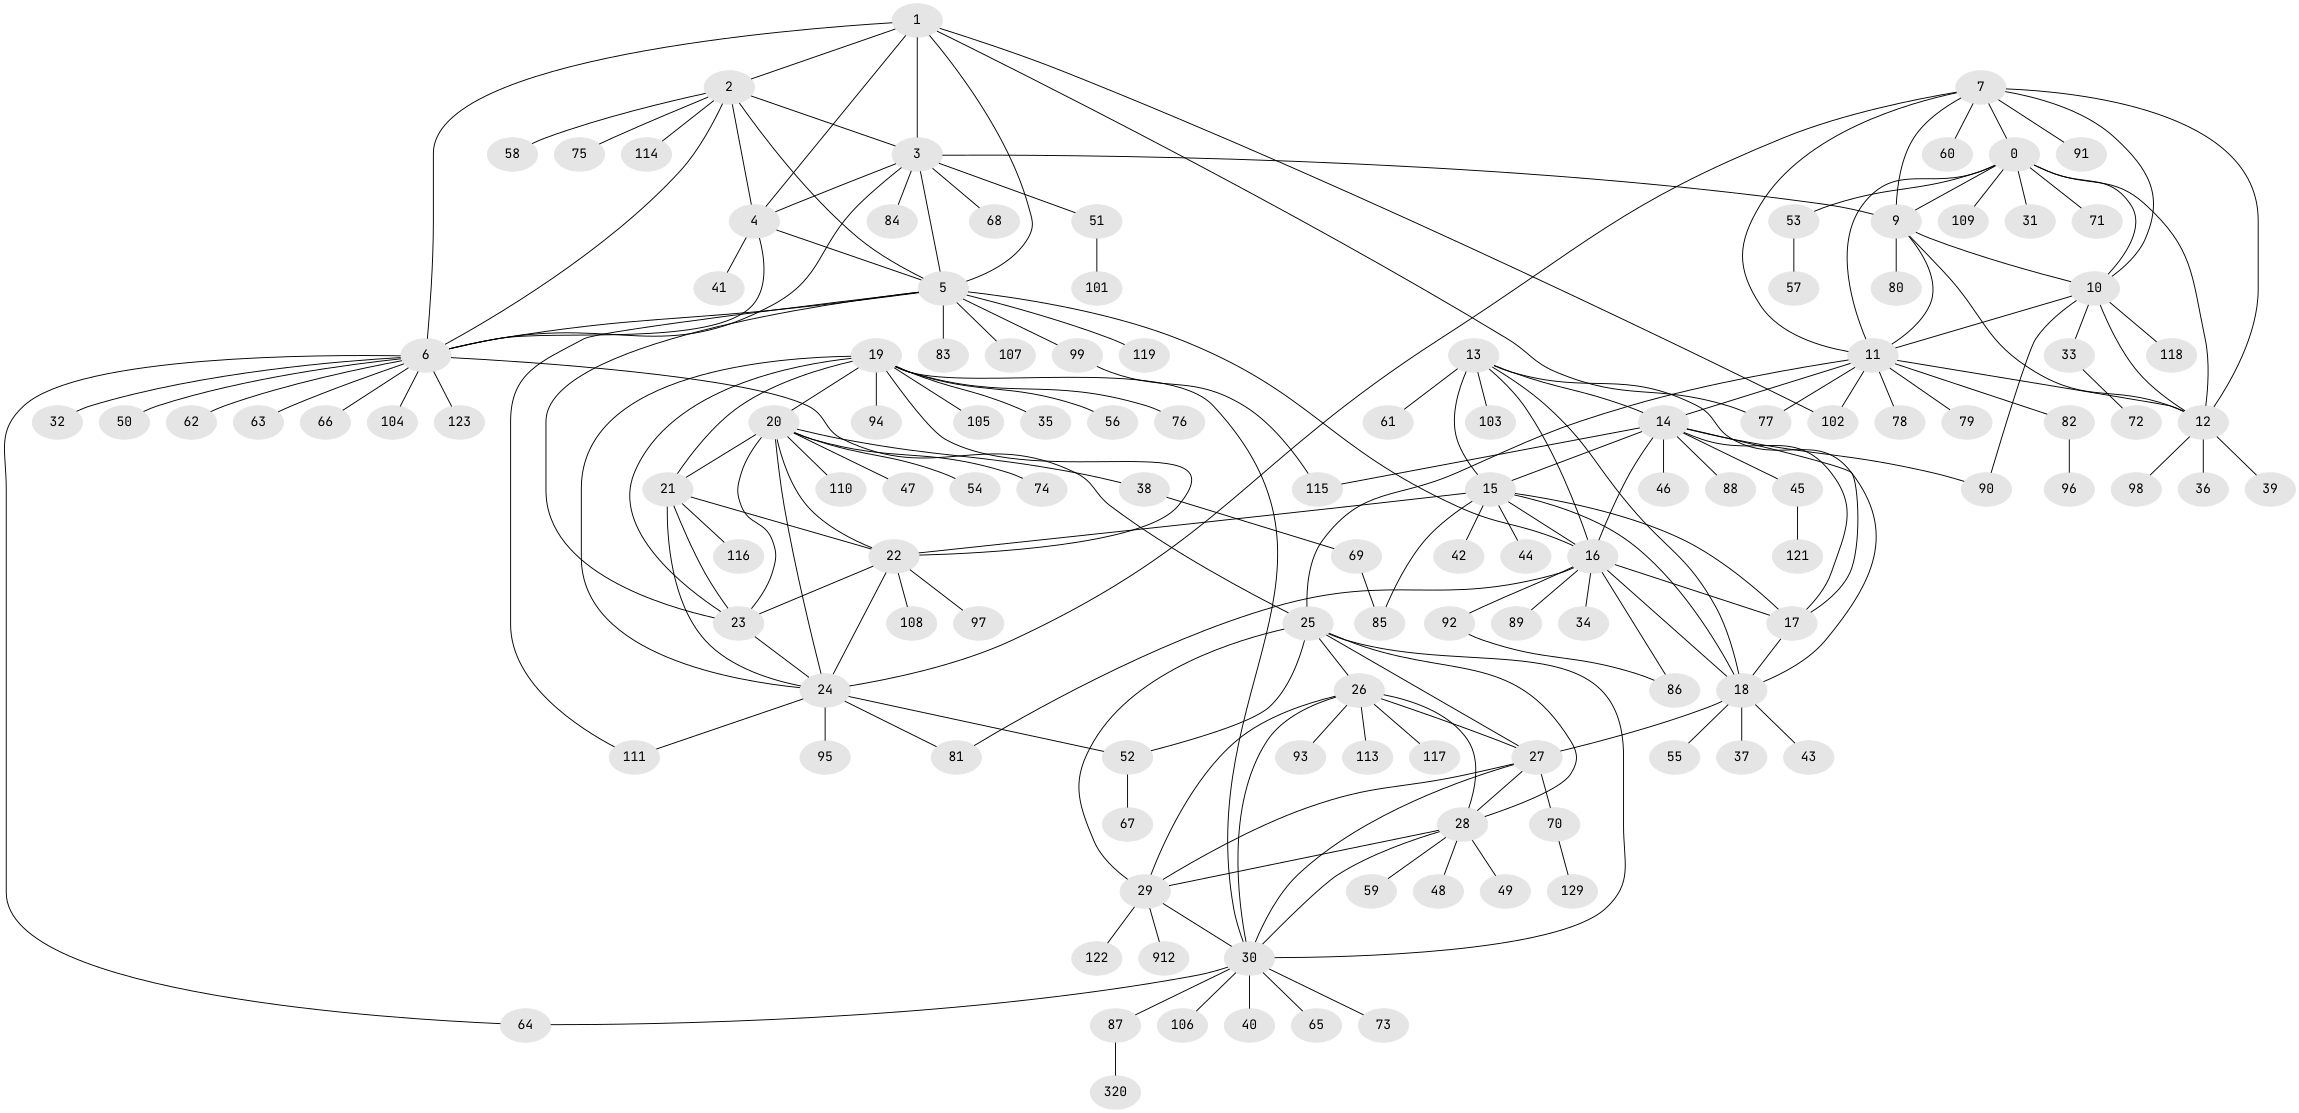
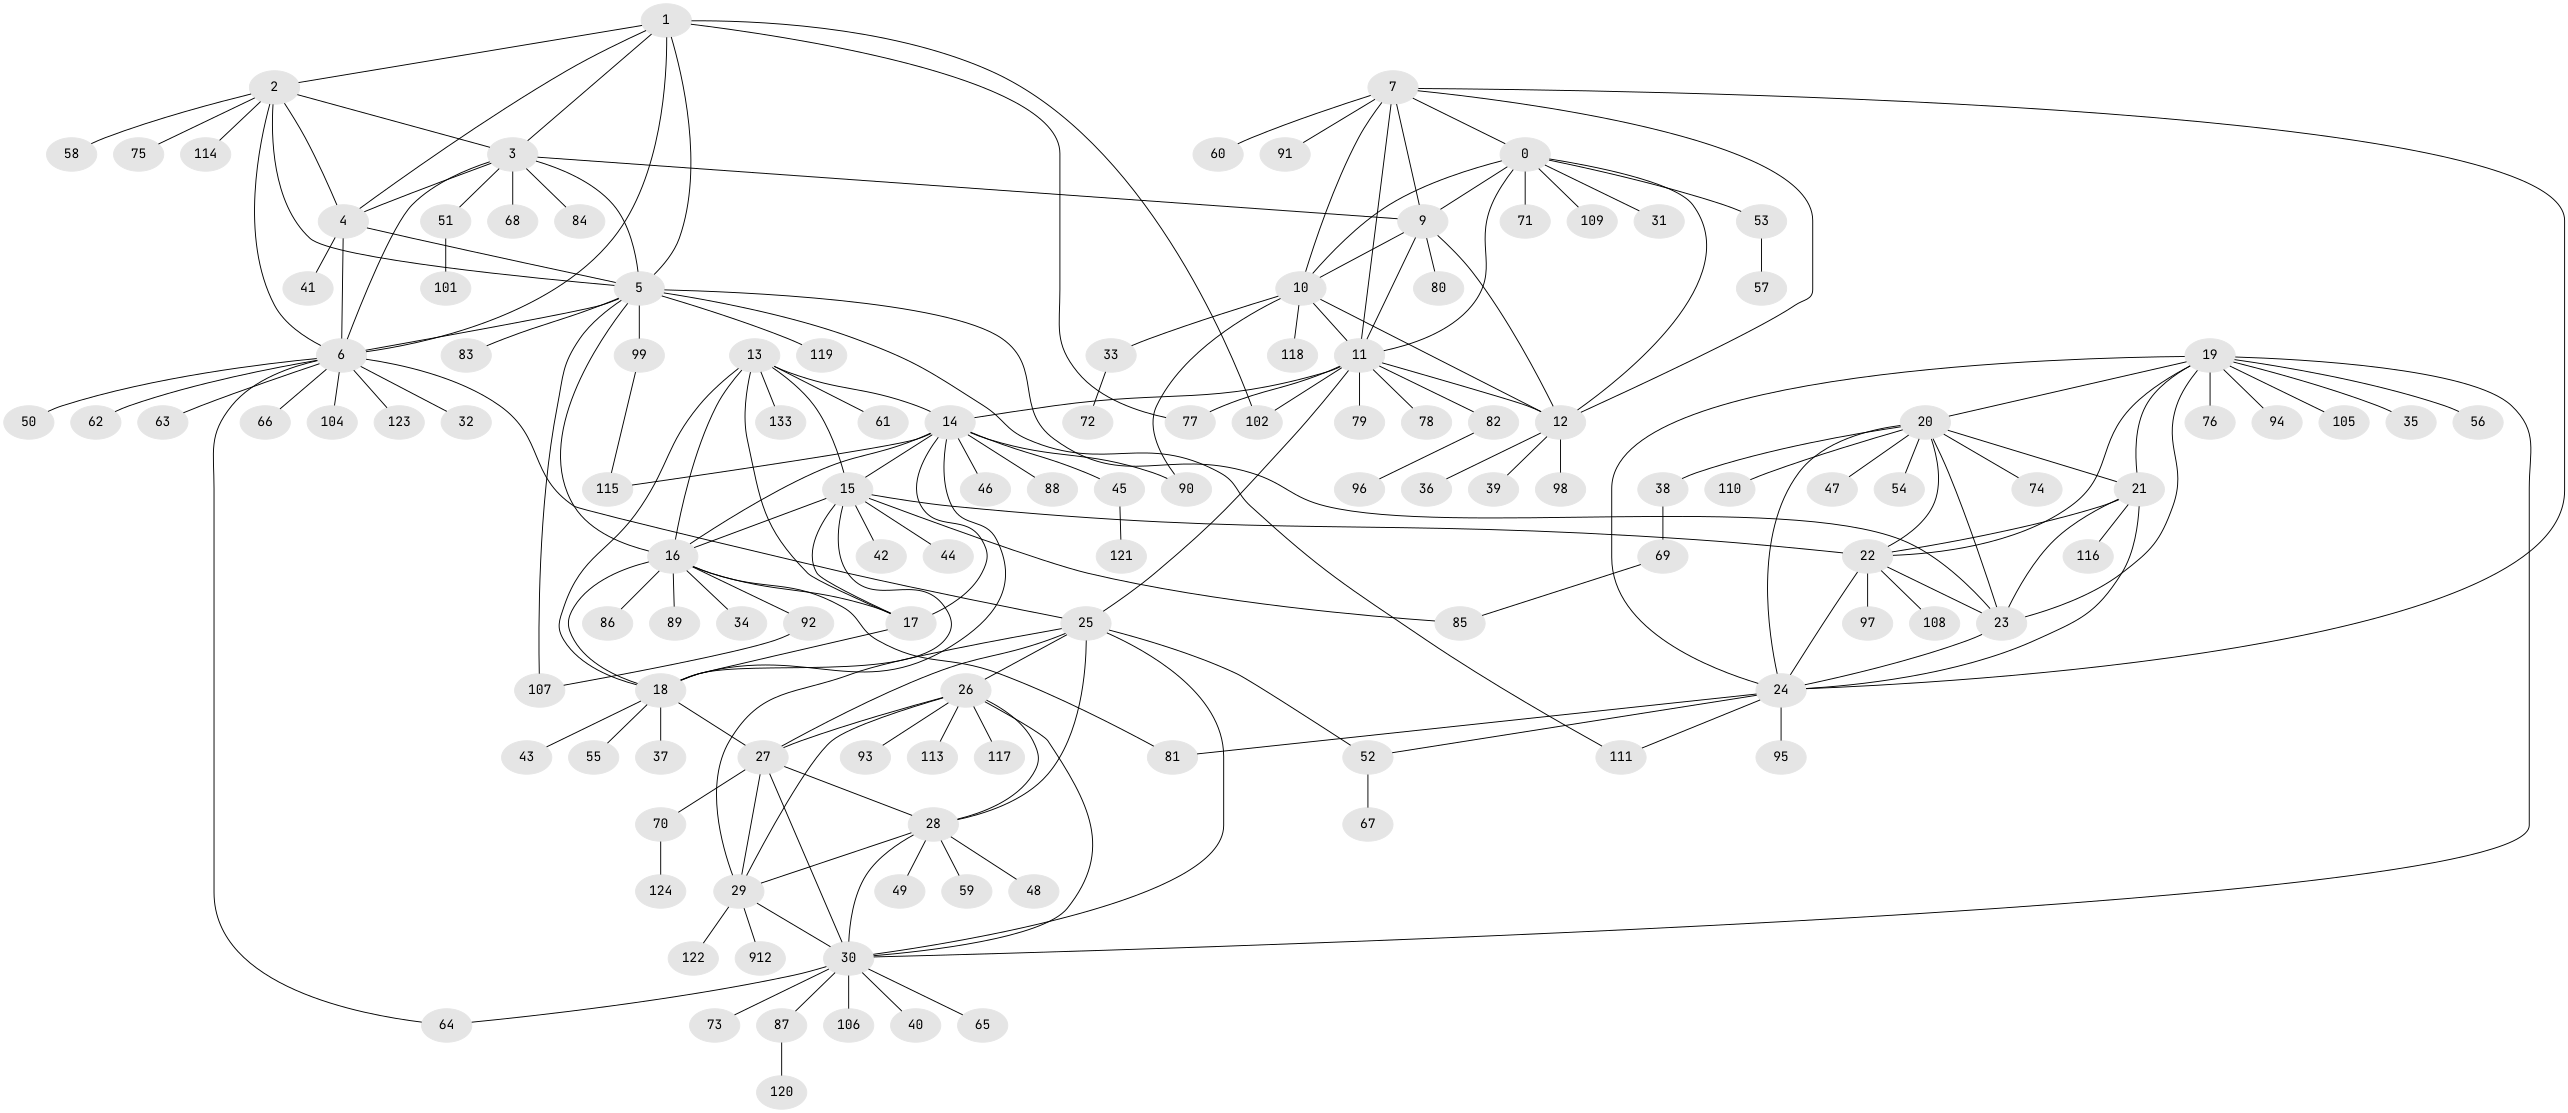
node "103": label "103" -> "133"
edge "92" -- "86": now "92" -- "107"
node "129": label "129" -> "124"
node "320": label "320" -> "120"
